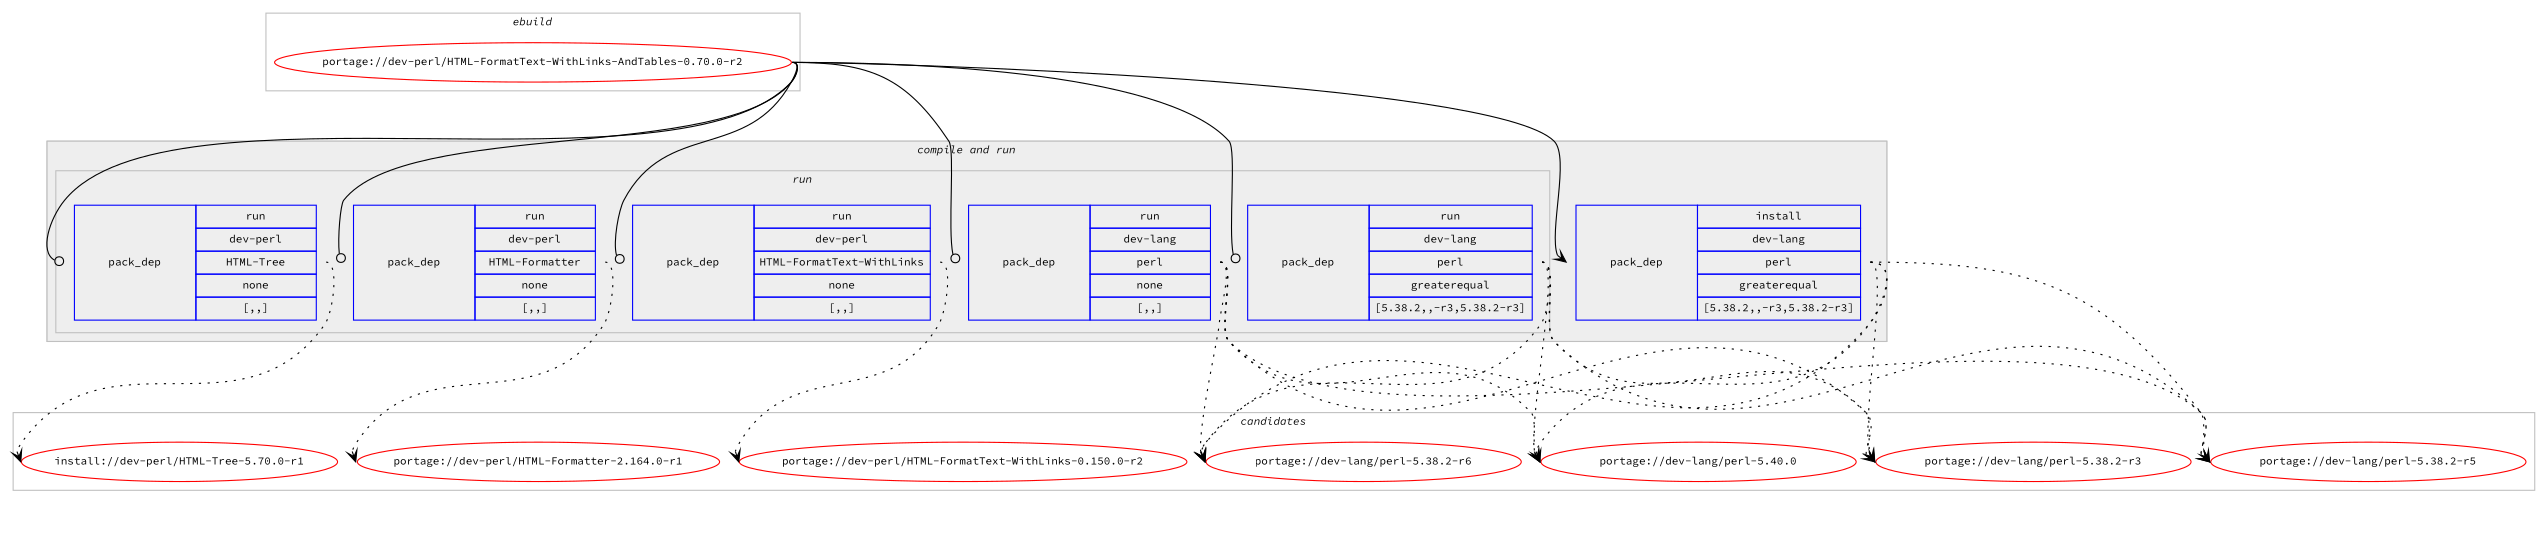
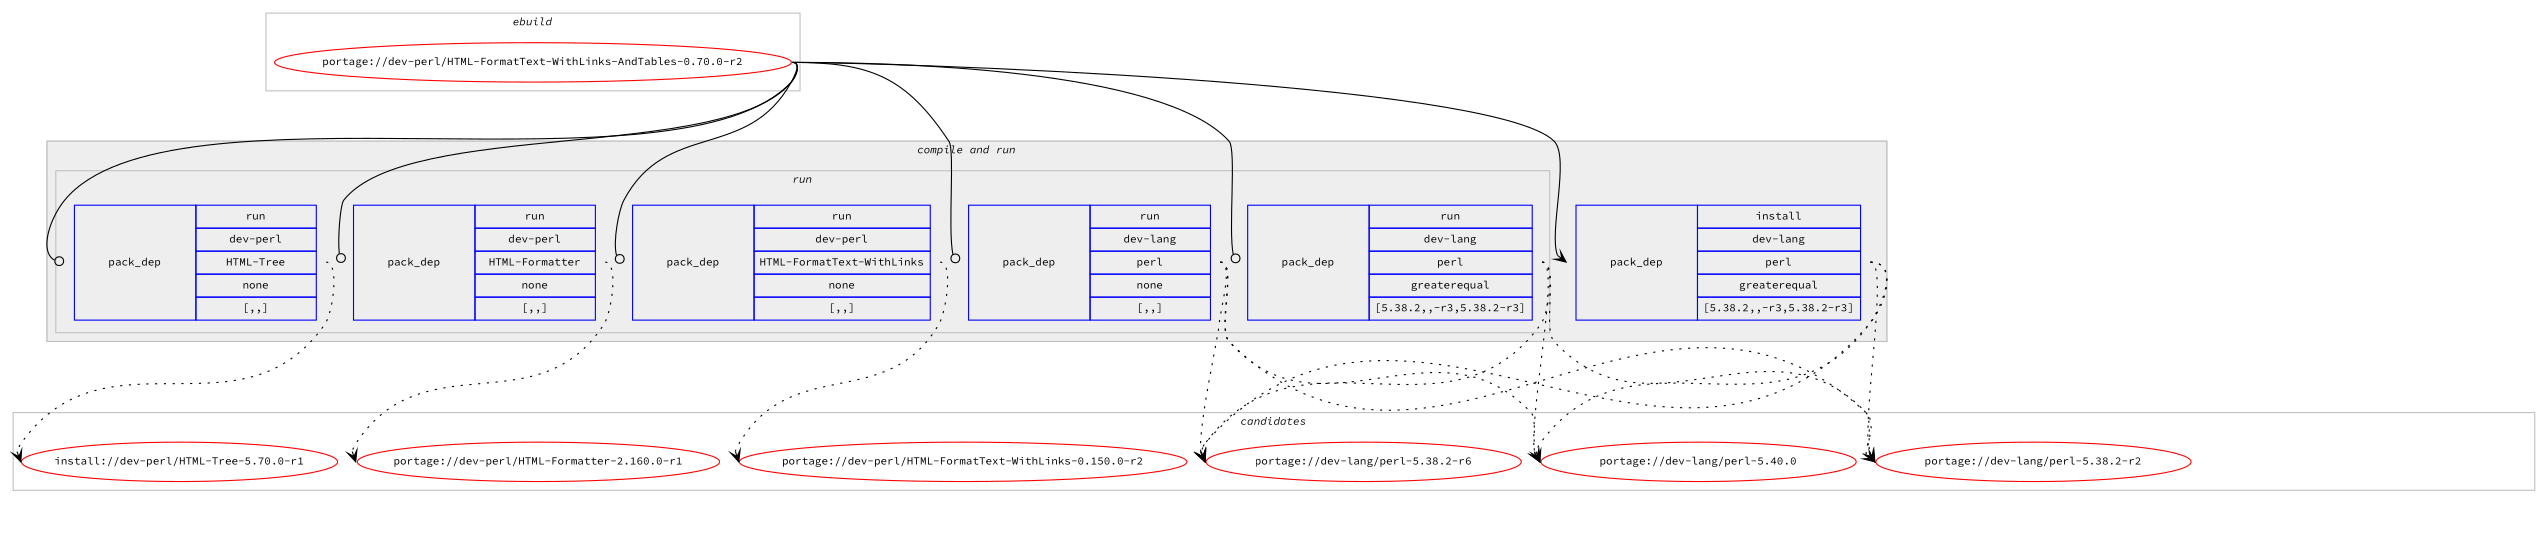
node "portage://dev-perl/HTML-Formatter-2.164.0-r1": label "portage://dev-perl/HTML-Formatter-2.164.0-r1" -> "portage://dev-perl/HTML-Formatter-2.160.0-r1"
node "portage://dev-lang/perl-5.38.2-r3": label "portage://dev-lang/perl-5.38.2-r3" -> "portage://dev-lang/perl-5.38.2-r2"
node "portage://dev-lang/perl-5.38.2-r5": removed
